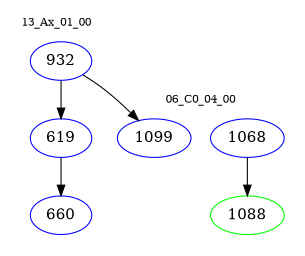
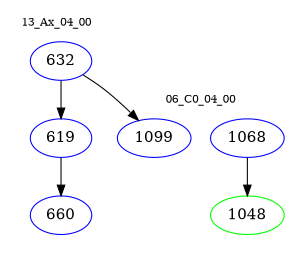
cluster "13_Ax_01_00": label "13_Ax_01_00" -> "13_Ax_04_00"
node "932": label "932" -> "632"
node "1088": label "1088" -> "1048"
